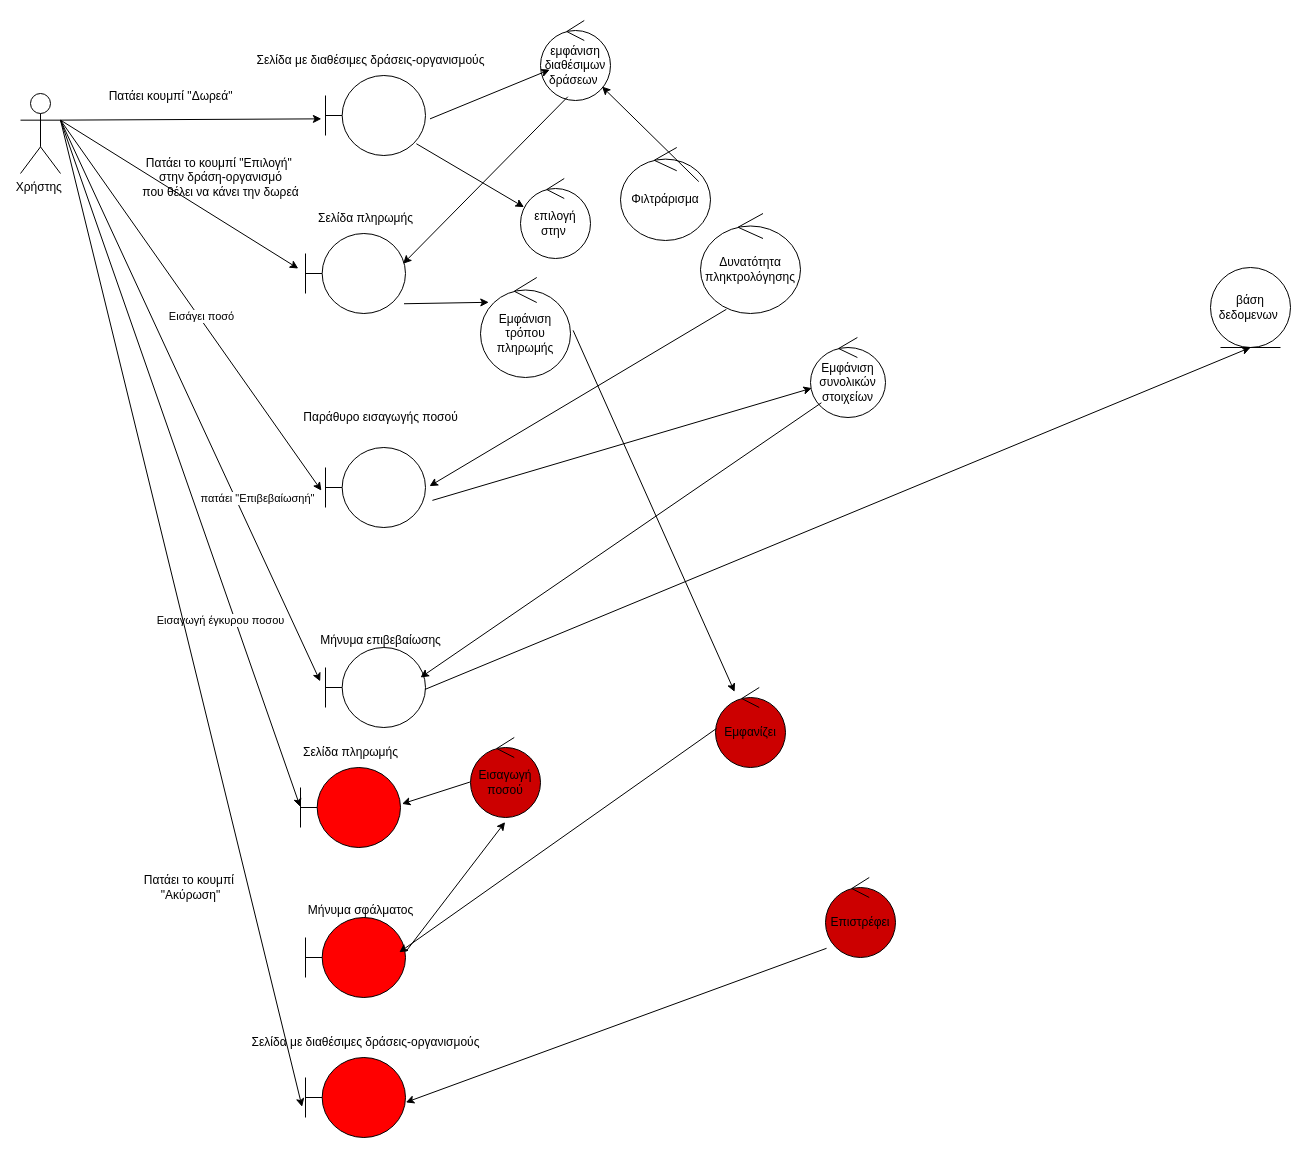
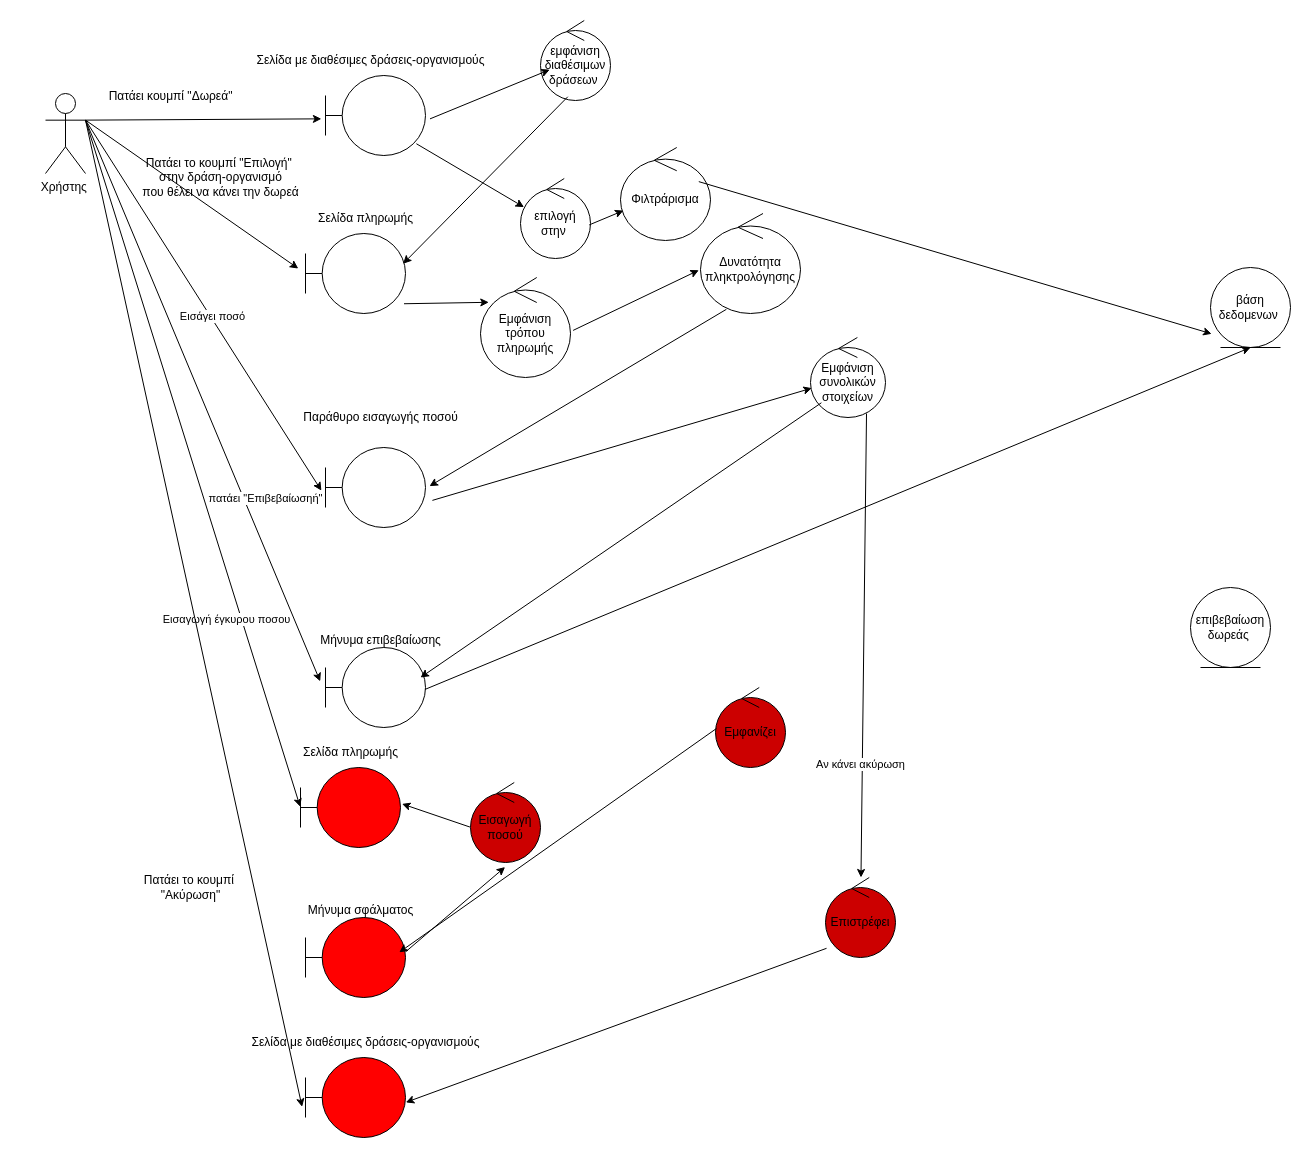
node "Χρήστης": moved (41, 134) -> (66, 134)
edge "Φιλτράρισμα" -> "εμφάνιση διαθέσιμων δράσεων": now "Φιλτράρισμα" -> "βάση δεδομενων"
edge "επιλογή στην" -> "Φιλτράρισμα": added
edge "Εμφάνιση τρόπου πληρωμής" -> "Εμφανίζει": now "Εμφάνιση τρόπου πληρωμής" -> "Δυνατότητα πληκτρολόγησης"
node "επιβεβαίωση δωρεάς": added
edge "Εμφάνιση συνολικών στοιχείων" -> "Επιστρέφει": added, label "Αν κάνει ακύρωση"
node "Εισαγωγή ποσού": moved (506, 778) -> (506, 823)
